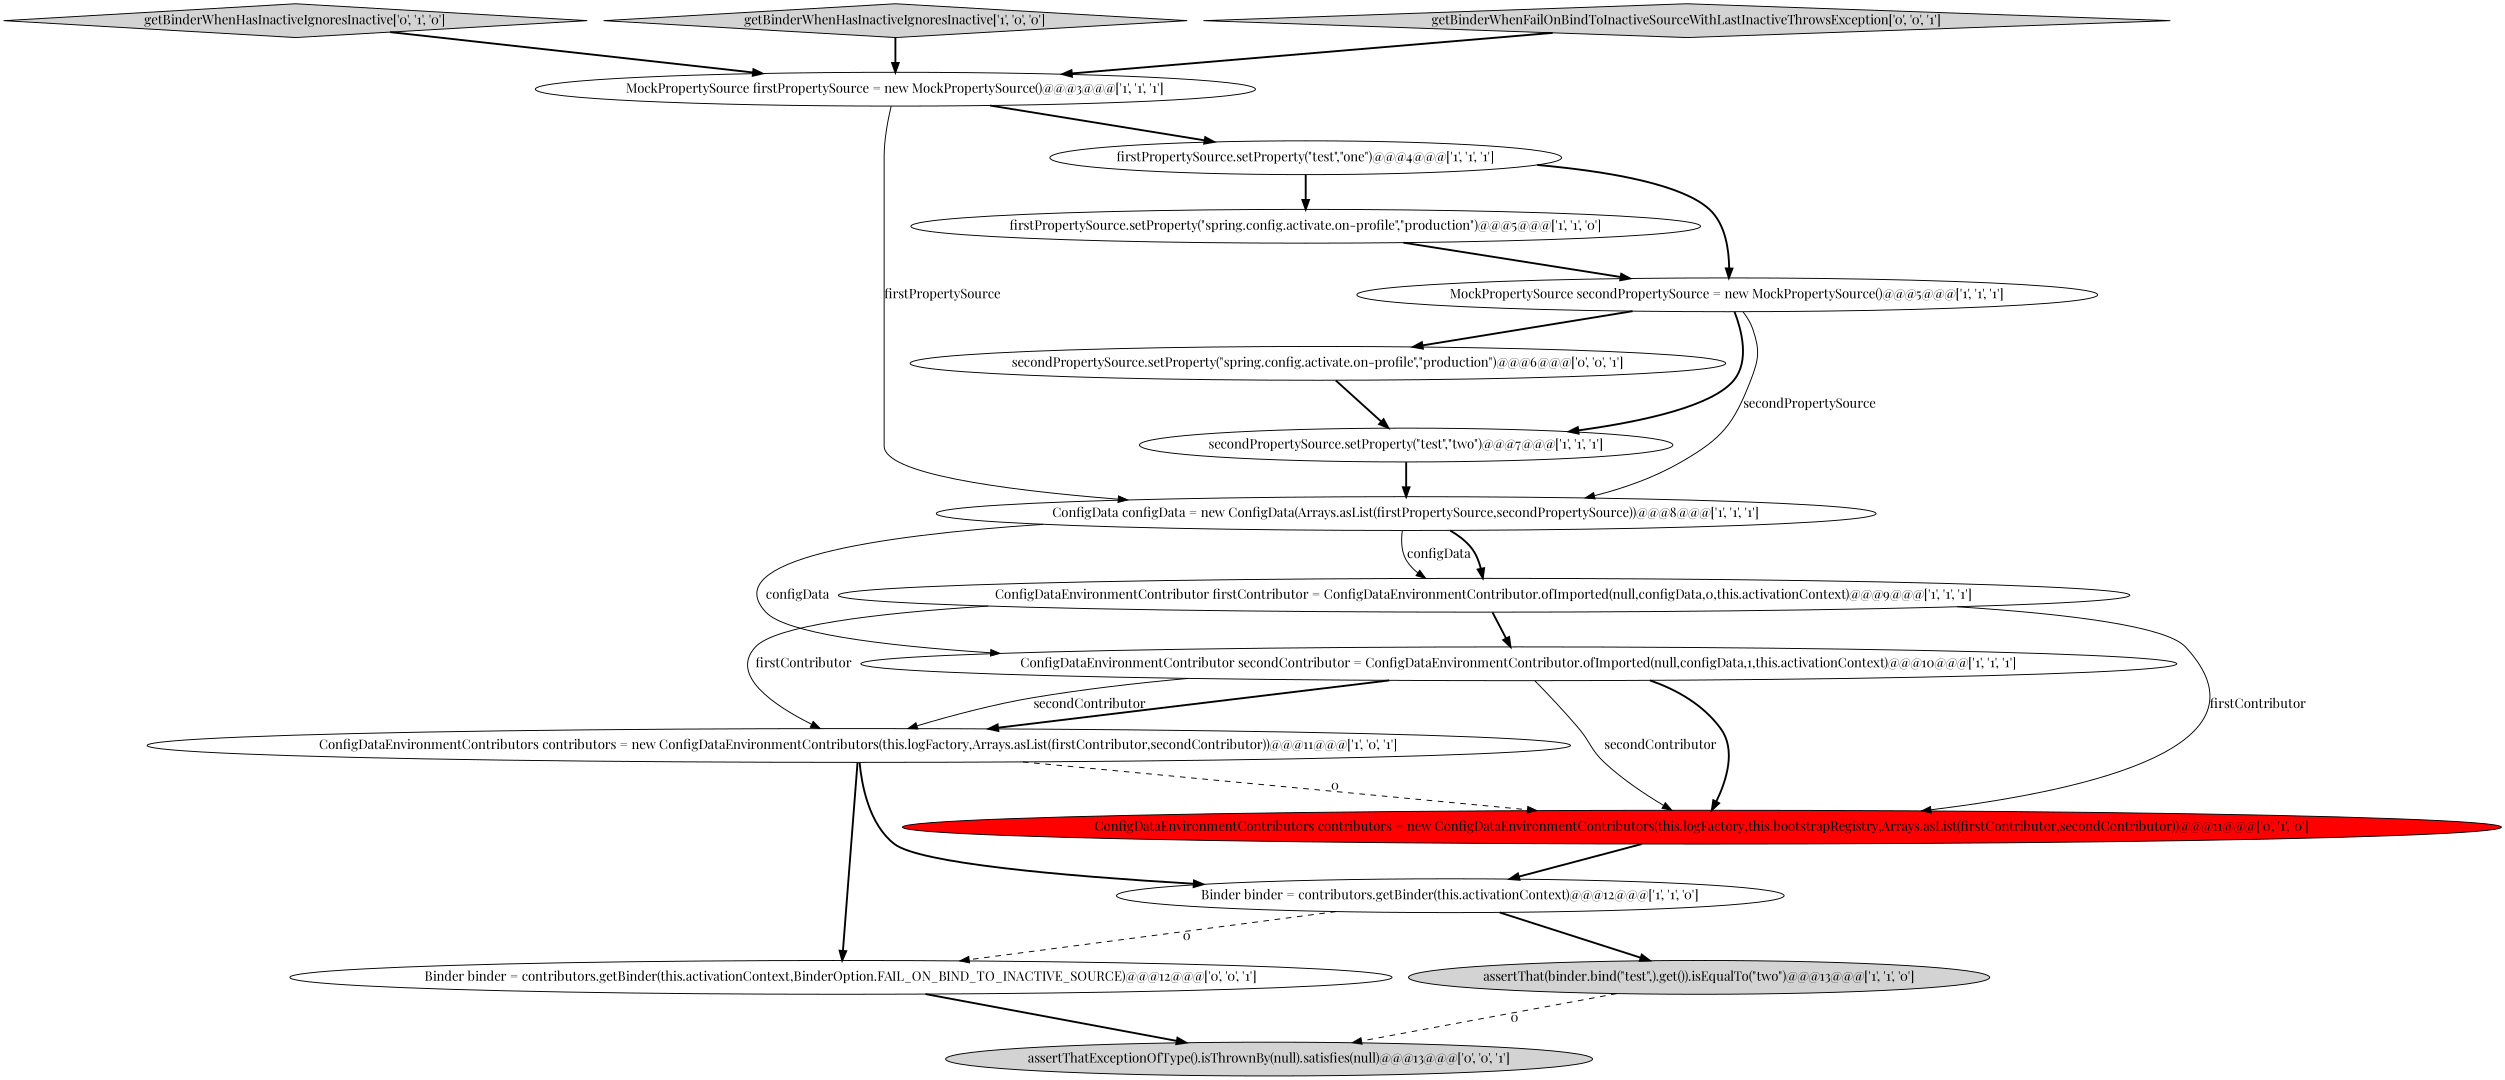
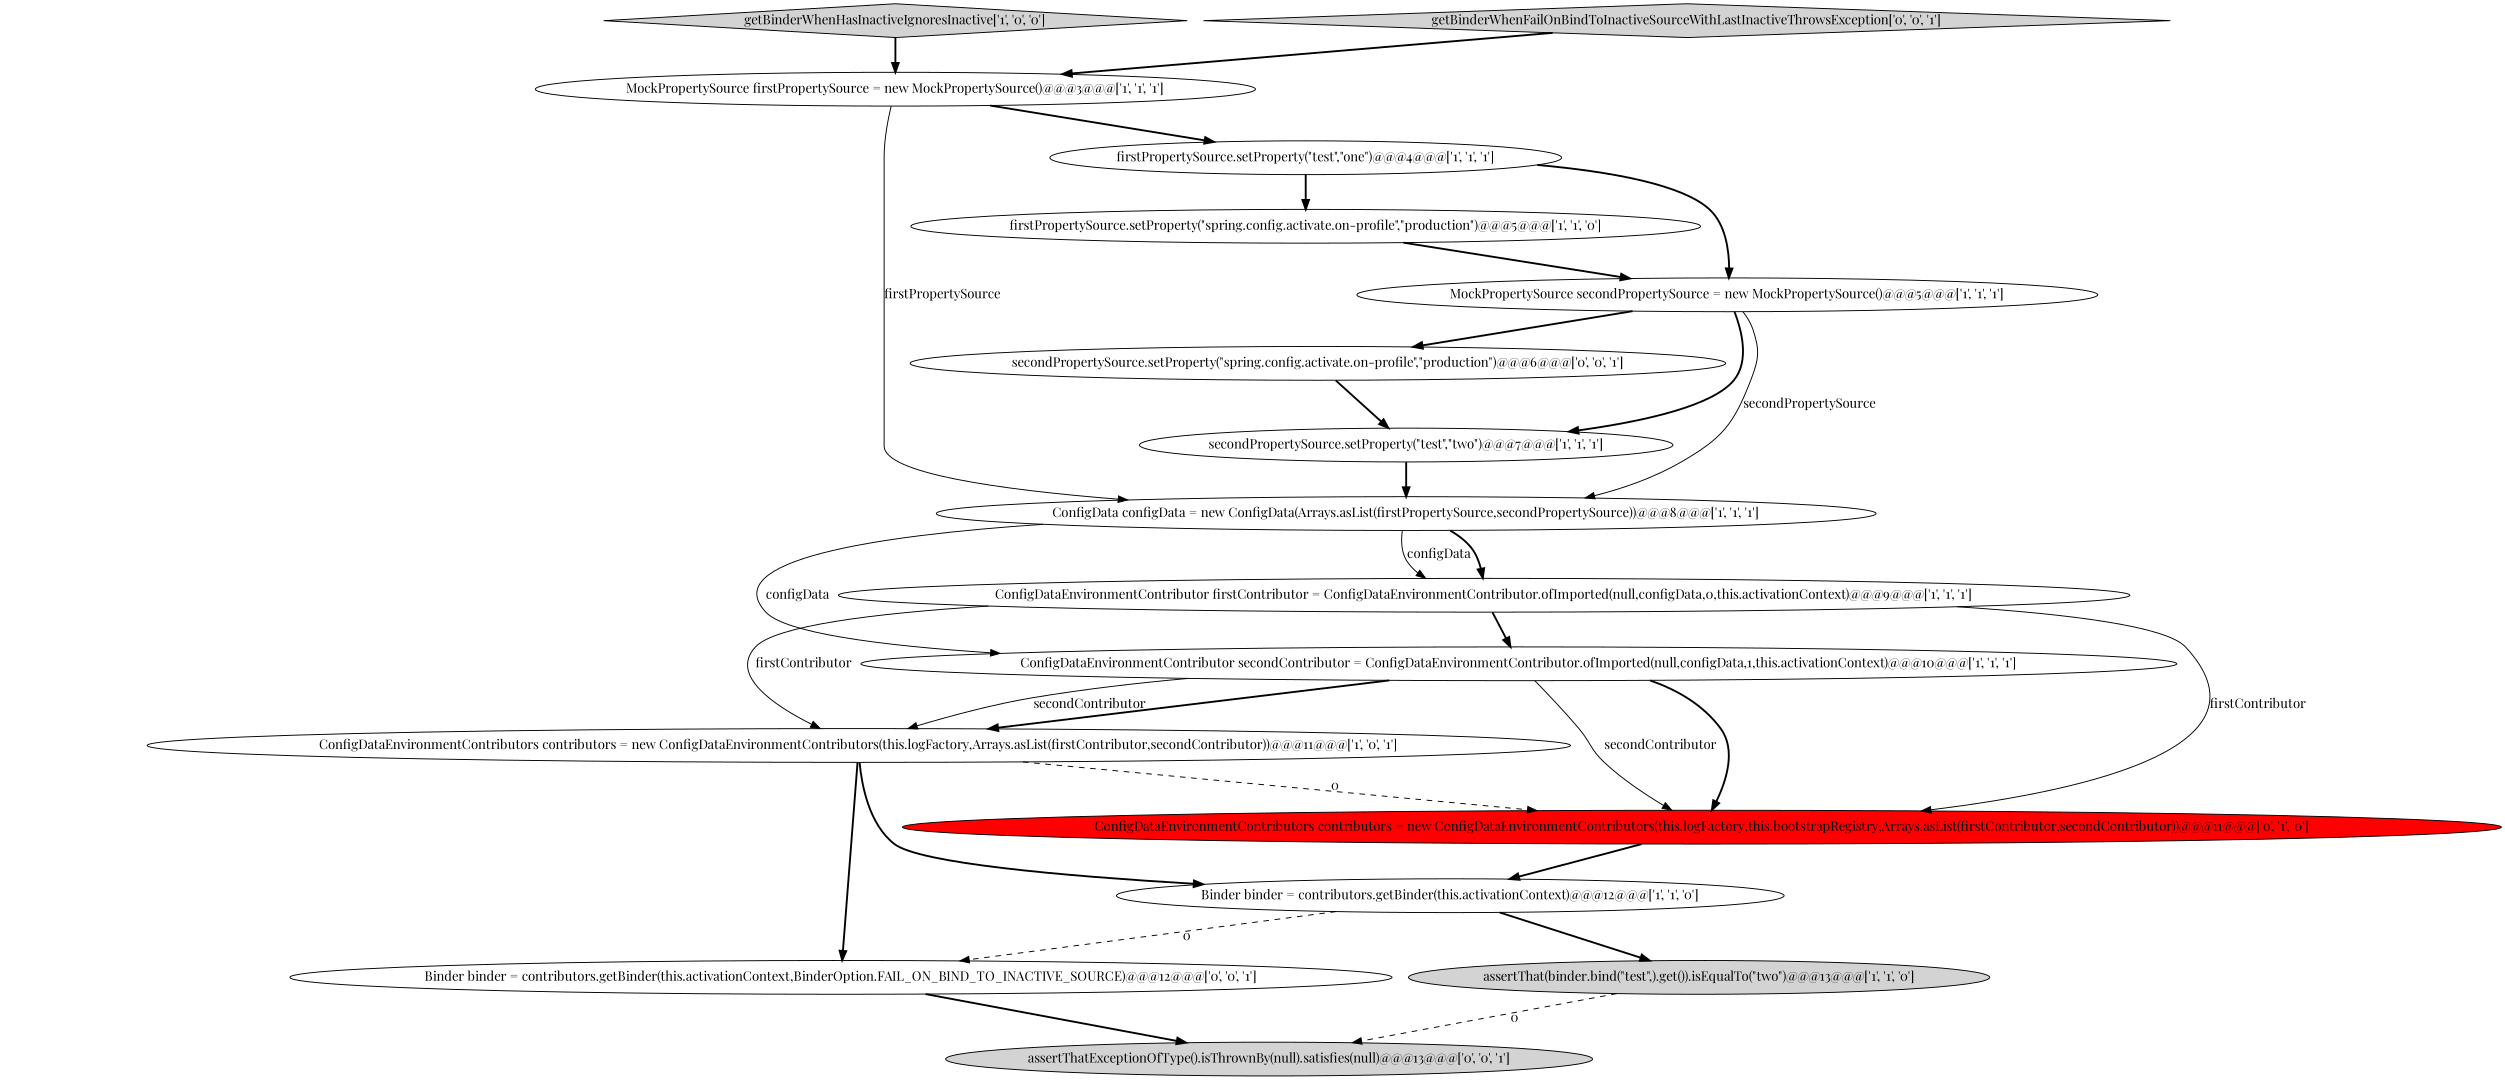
node "getBinderWhenHasInactiveIgnoresInactive['0', '1', '0']": removed
